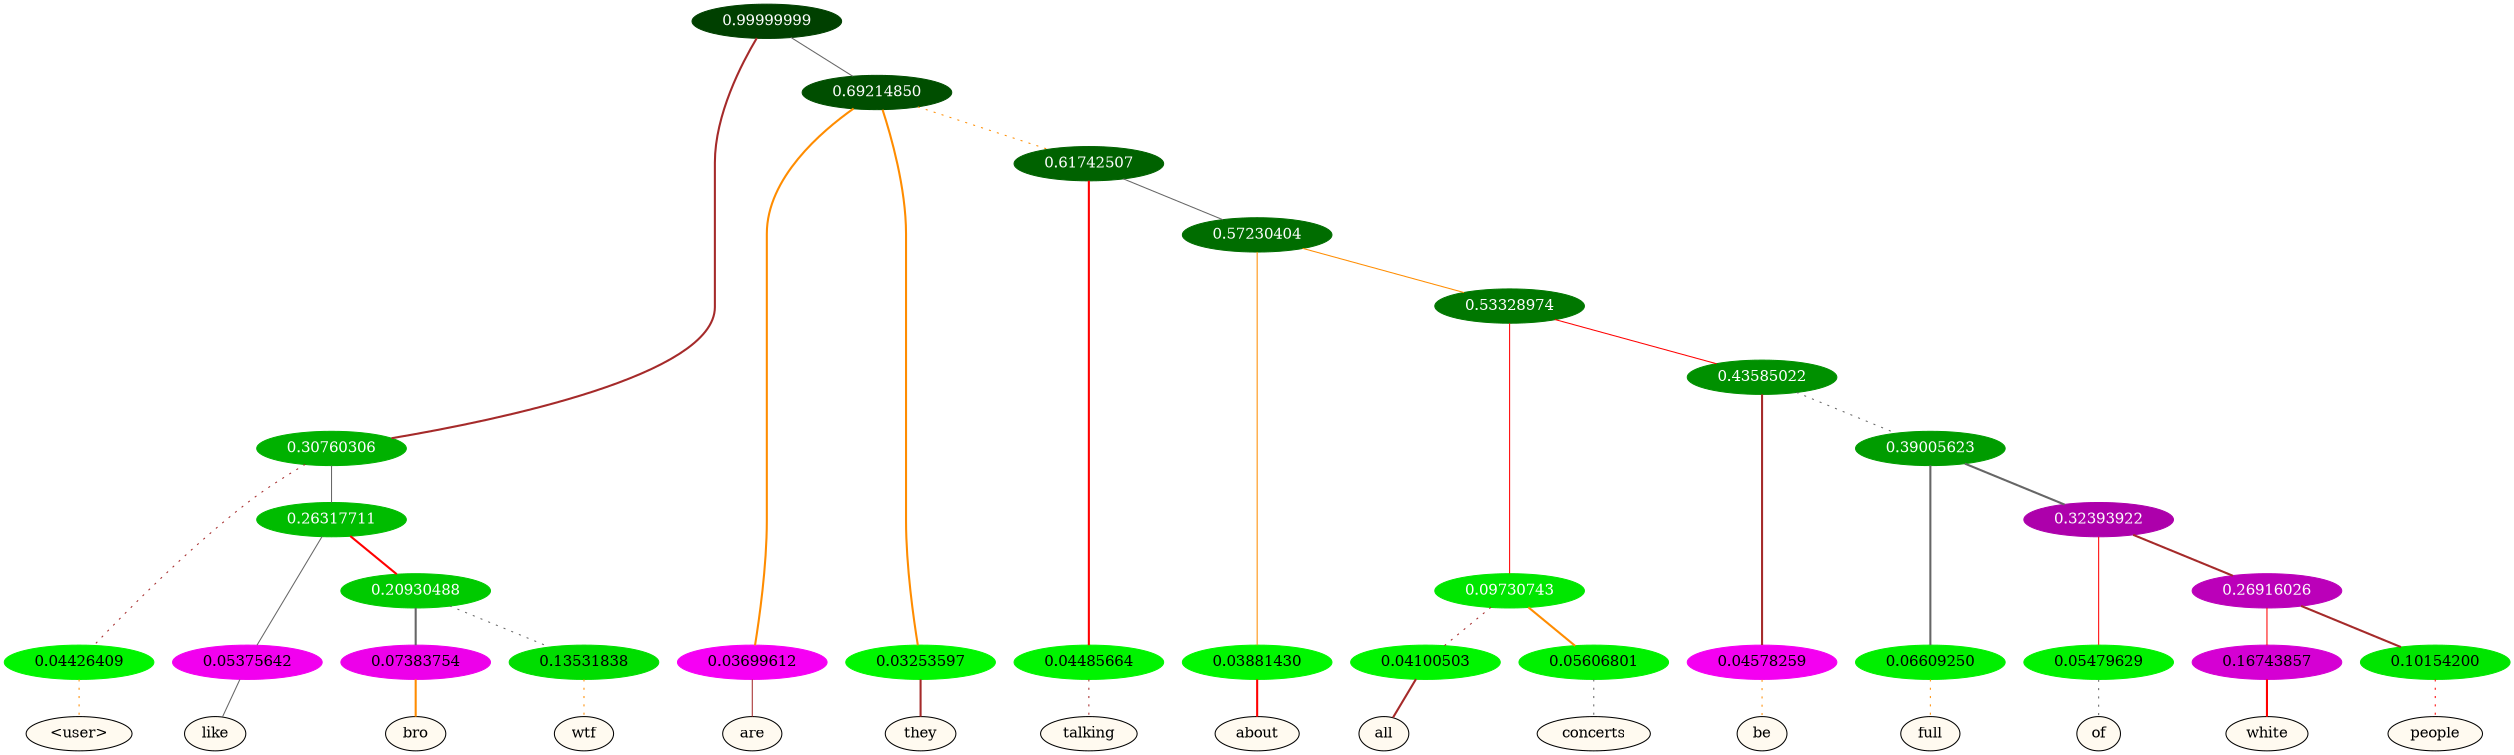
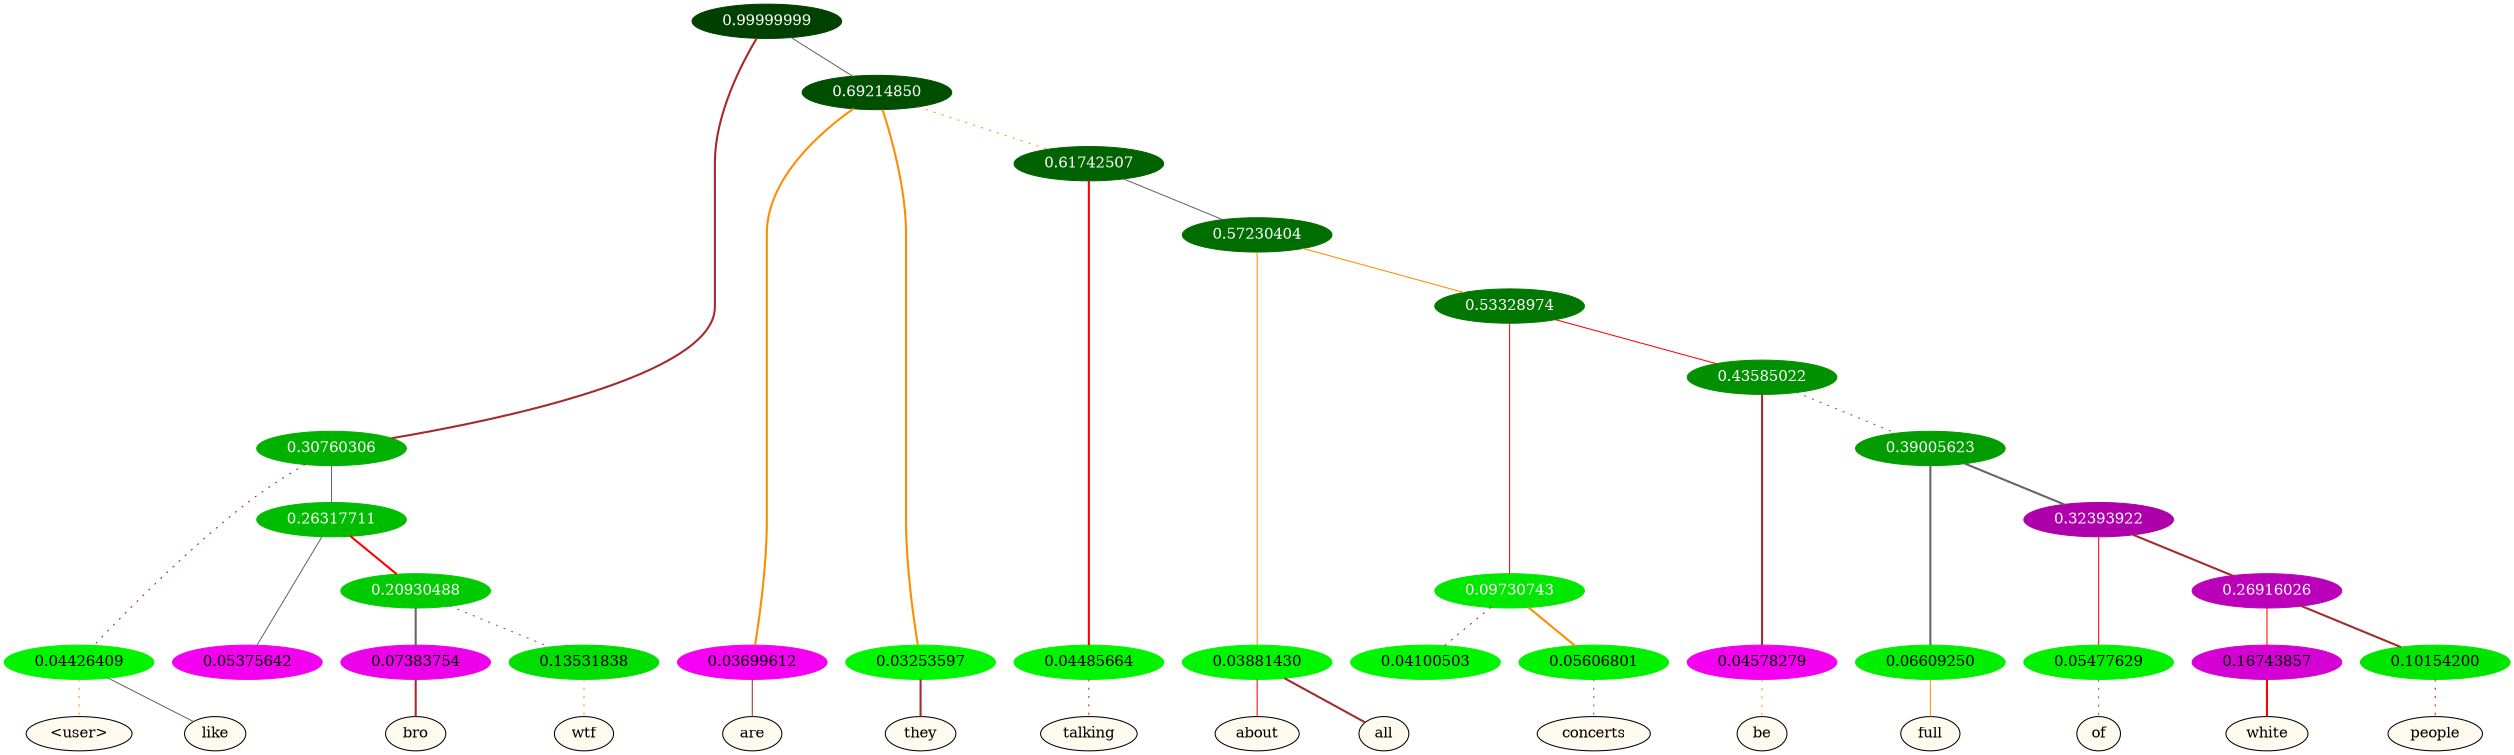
node "0.04578259": label "0.04578259" -> "0.04578279"
node "0.05479629": label "0.05479629" -> "0.05477629"
edge "0.05375642" -- "like": now "0.04426409" -- "like"
edge "0.07383754" -- "bro": color darkorange -> brown
edge "0.03881430" -- "about": style bold -> solid
edge "0.04100503" -- "all": now "0.03881430" -- "all"
edge "0.06609250" -- "full": style dotted -> solid
